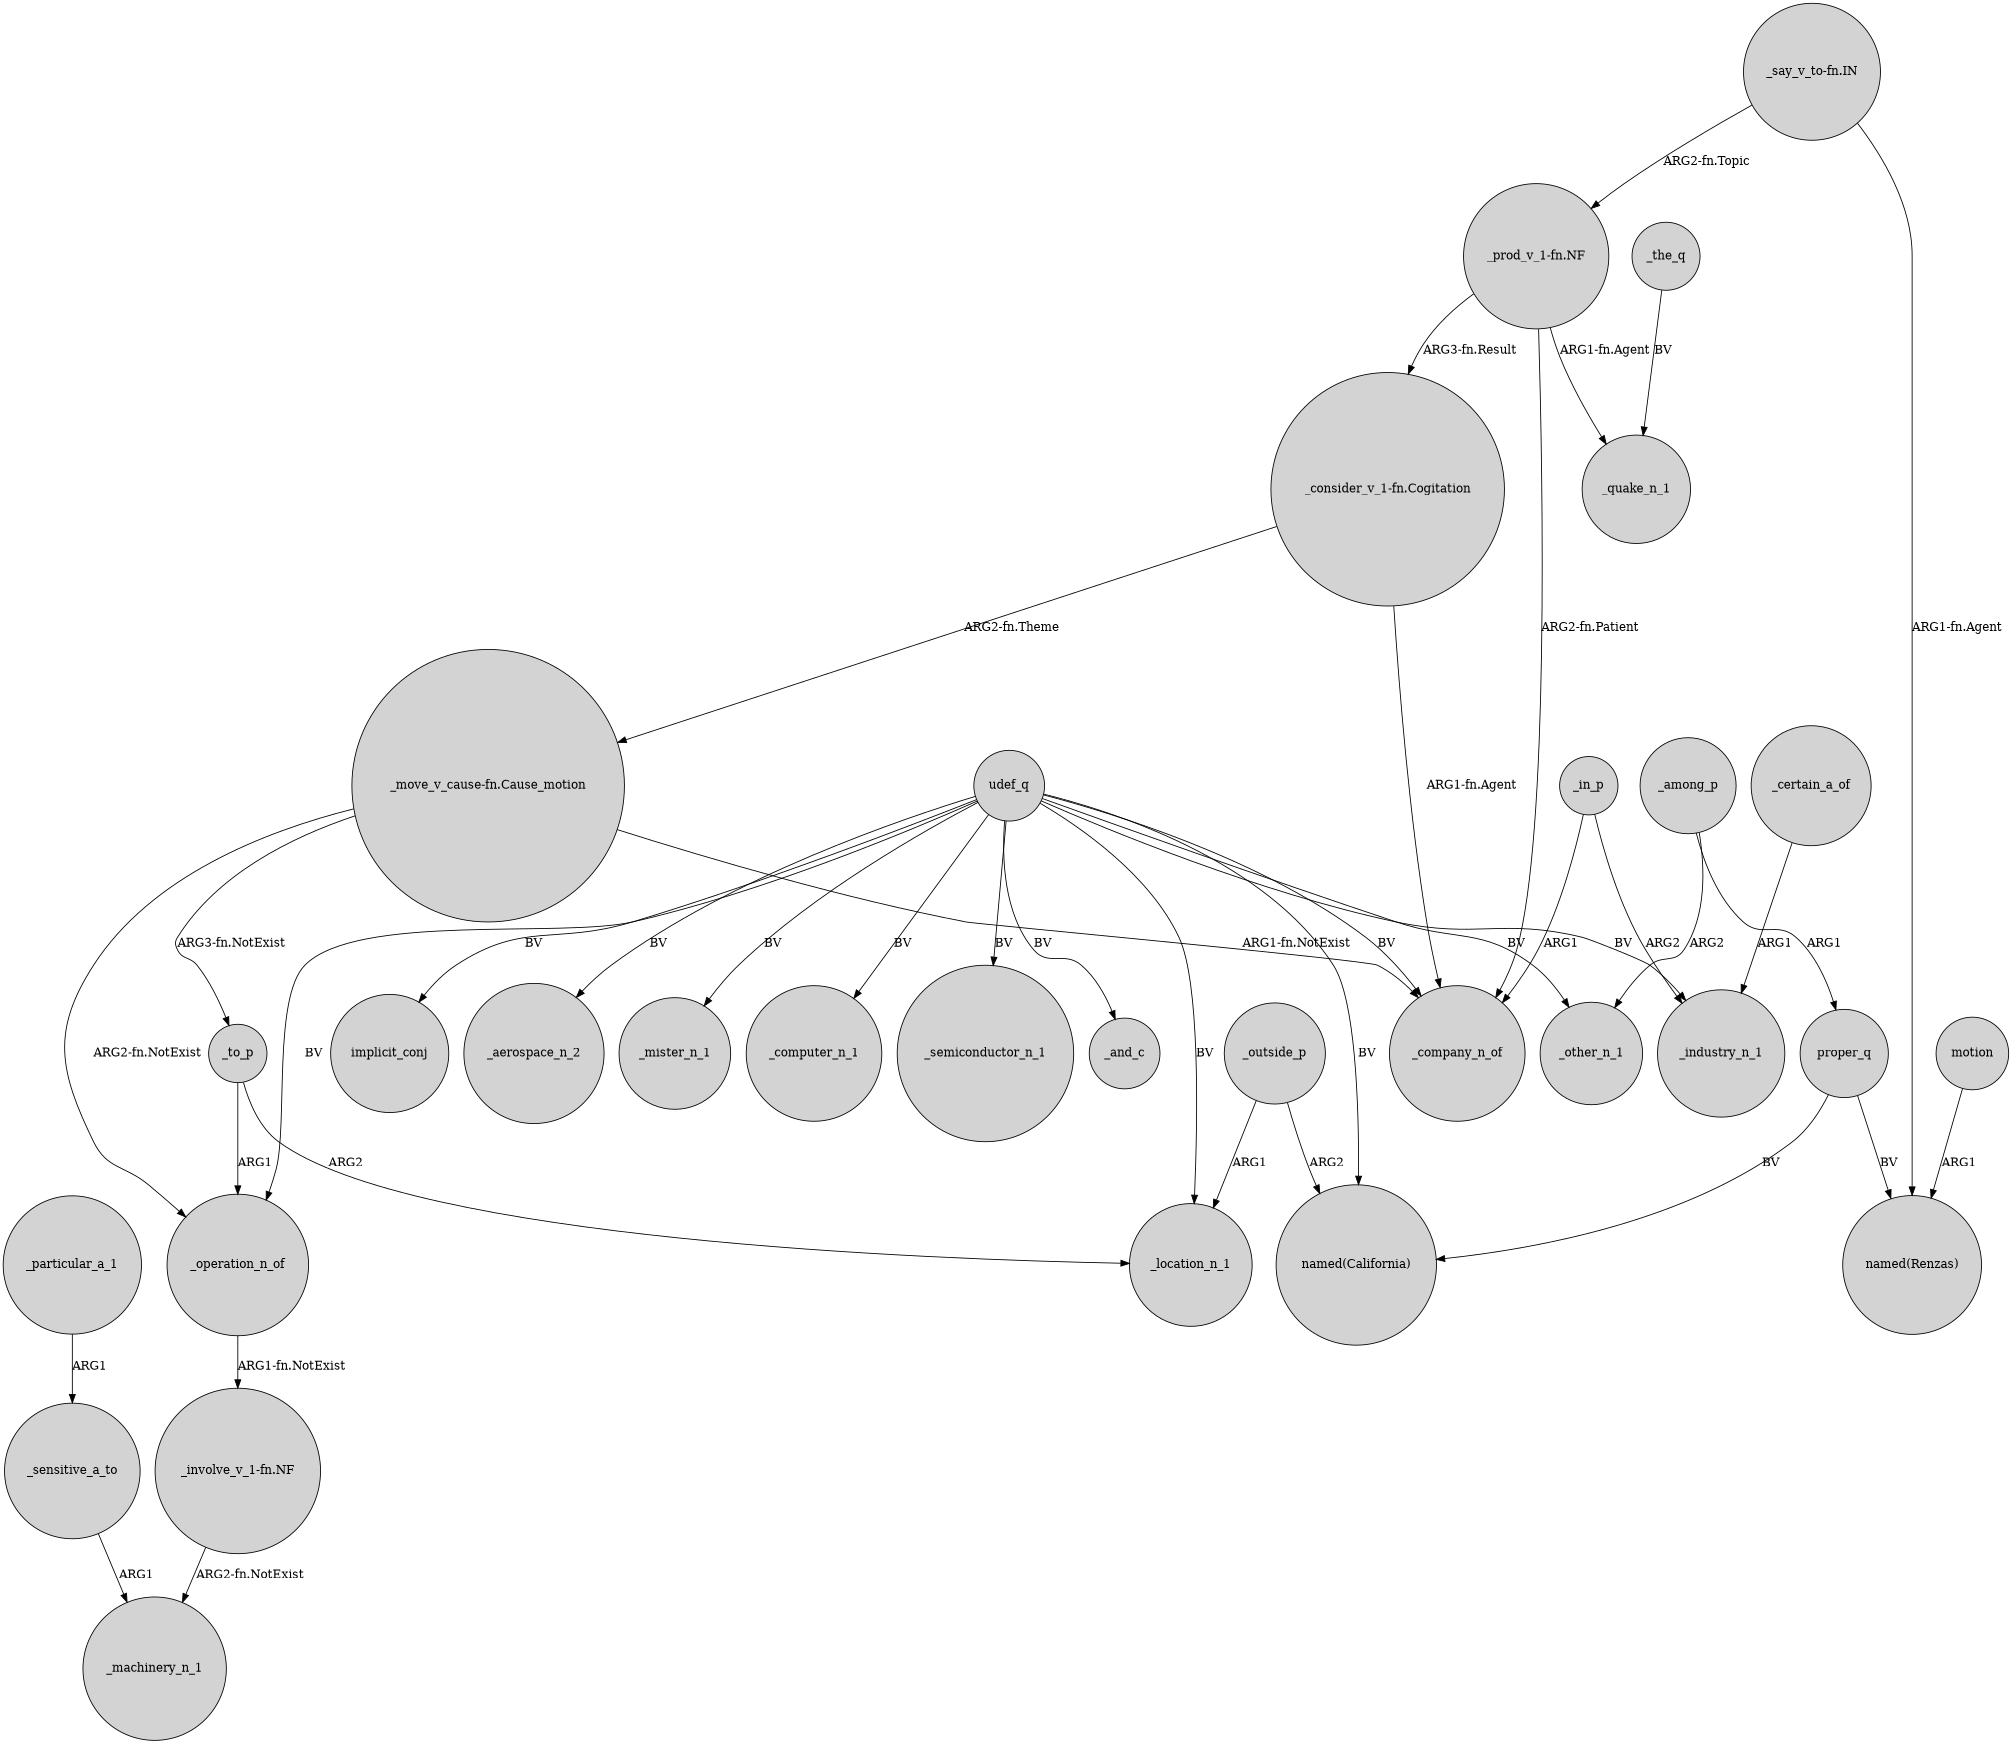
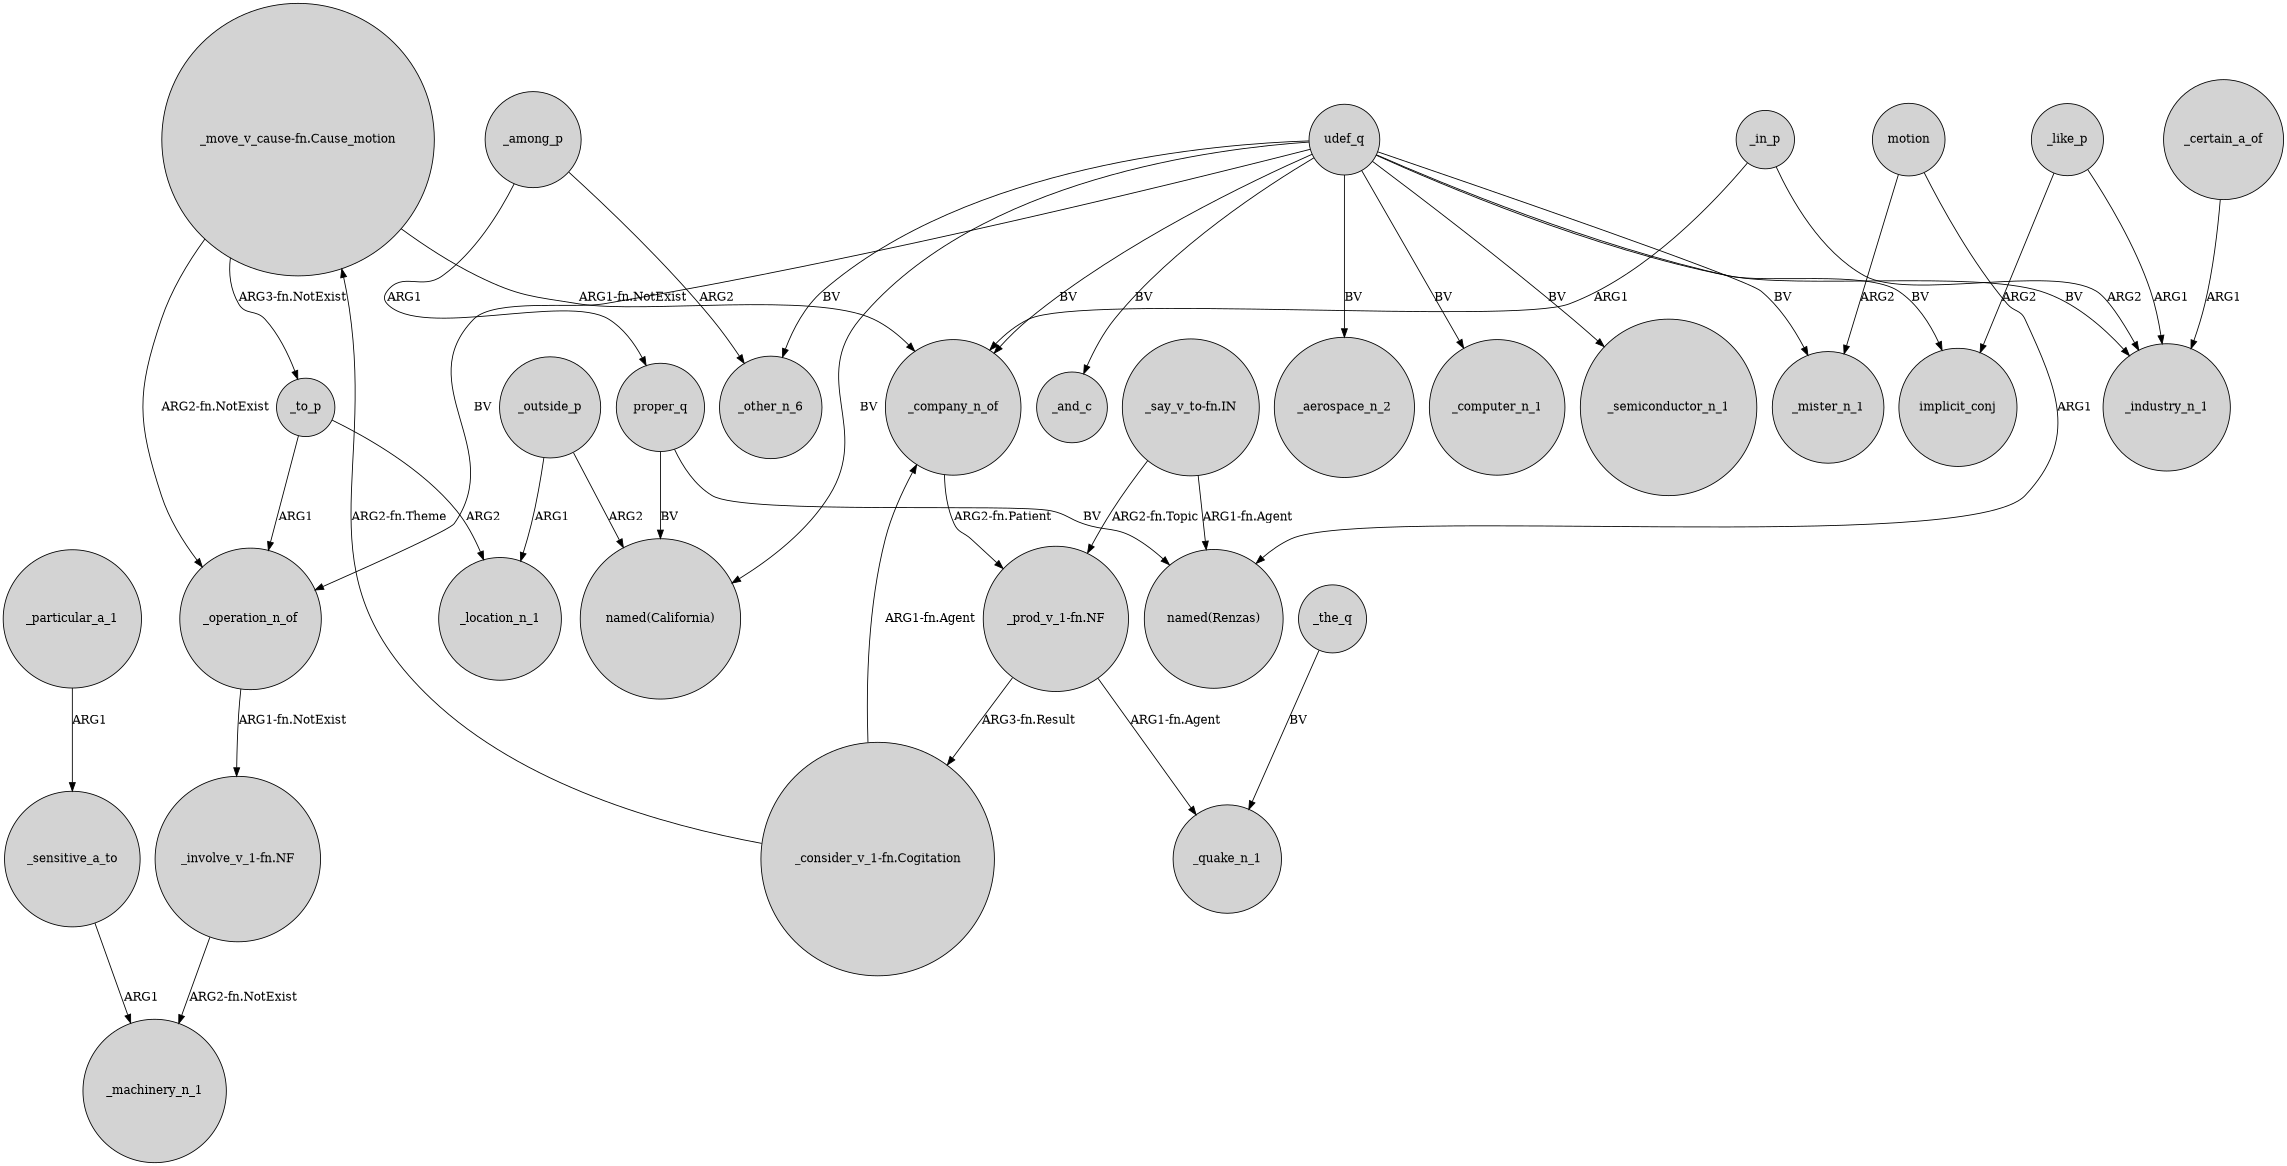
node "_like_p": added
edge "motion" -> "_mister_n_1": added, label "ARG2"
edge "_prod_v_1-fn.NF" -> "_company_n_of": reversed
edge "udef_q" -> "_location_n_1": removed, label "BV"
node "_other_n_1": label "_other_n_1" -> "_other_n_6"
